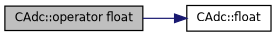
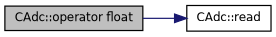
node "CAdc::float": label "CAdc::float" -> "CAdc::read"
